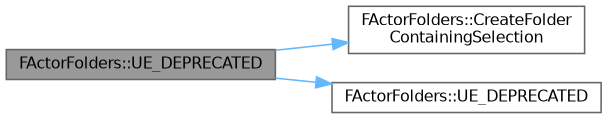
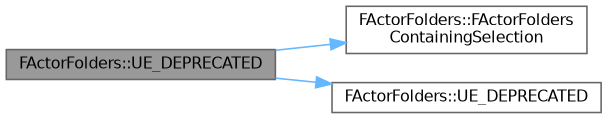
node "FActorFolders::CreateFolder ContainingSelection": label "FActorFolders::CreateFolder ContainingSelection" -> "FActorFolders::FActorFolders ContainingSelection"
